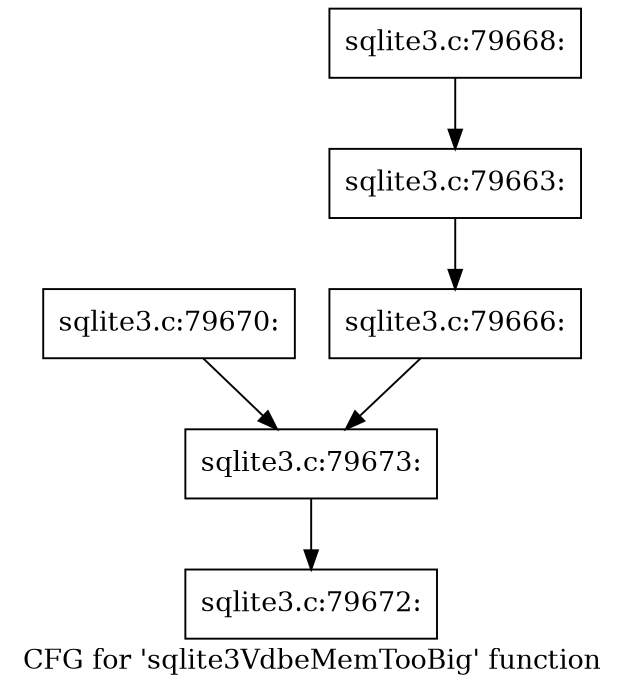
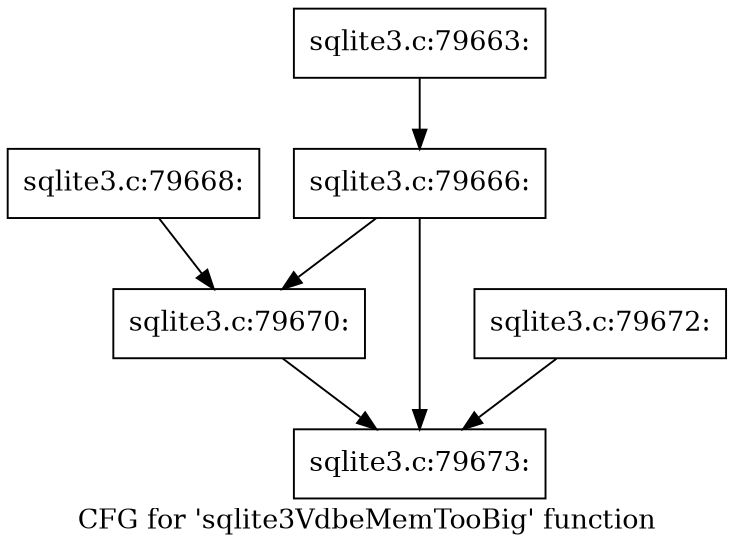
edge "sqlite3.c:79668:" -> "sqlite3.c:79663:": now "sqlite3.c:79668:" -> "sqlite3.c:79670:"
edge "sqlite3.c:79666:" -> "sqlite3.c:79670:": added
edge "sqlite3.c:79673:" -> "sqlite3.c:79672:": reversed
